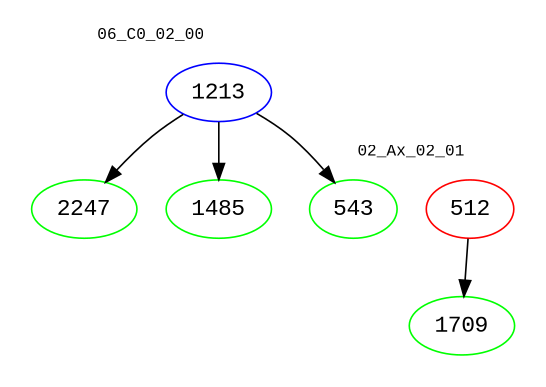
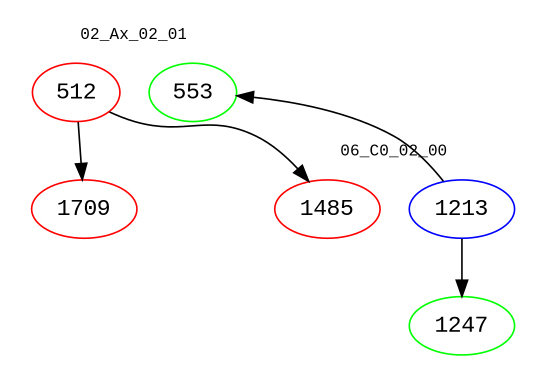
edge "1213" -> "1485": now "512" -> "1485"
node "2247": label "2247" -> "1247"
node "1485": color green -> red
node "543": label "543" -> "553"
node "1709": color green -> red
